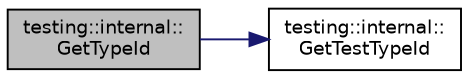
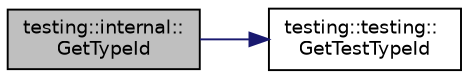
node "testing::internal:: GetTestTypeId": label "testing::internal:: GetTestTypeId" -> "testing::testing:: GetTestTypeId"
